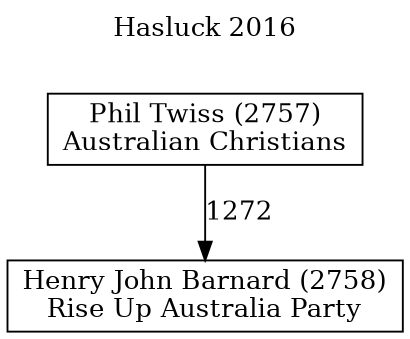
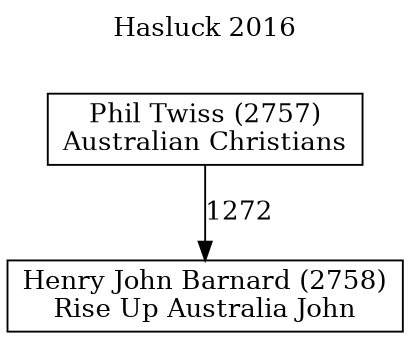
node "Henry John Barnard (2758) Rise Up Australia Party": label "Henry John Barnard (2758) Rise Up Australia Party" -> "Henry John Barnard (2758) Rise Up Australia John"
